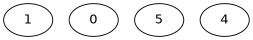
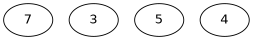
node "1": label "1" -> "7"
node "0": label "0" -> "3"
